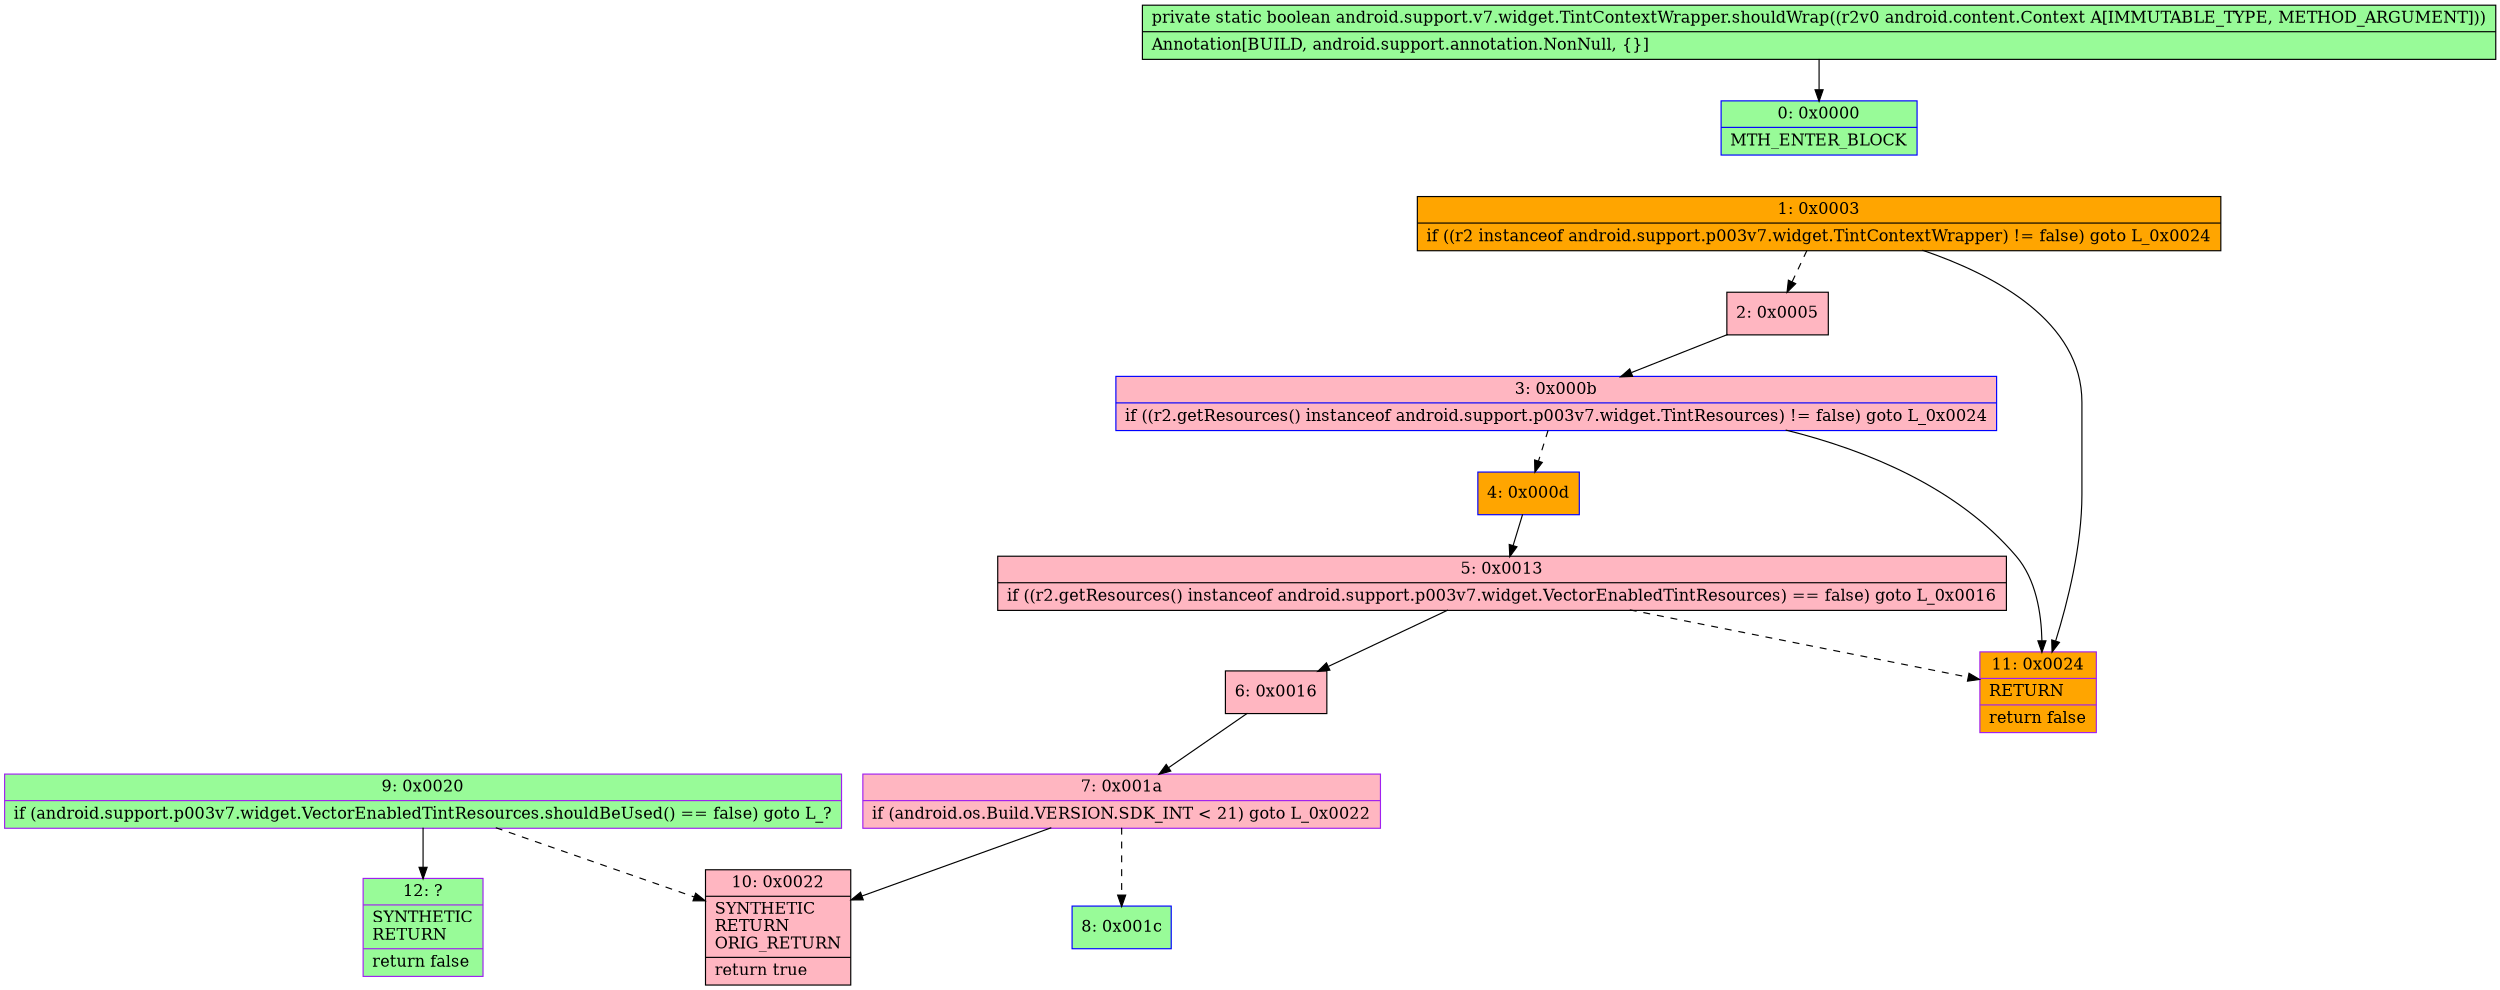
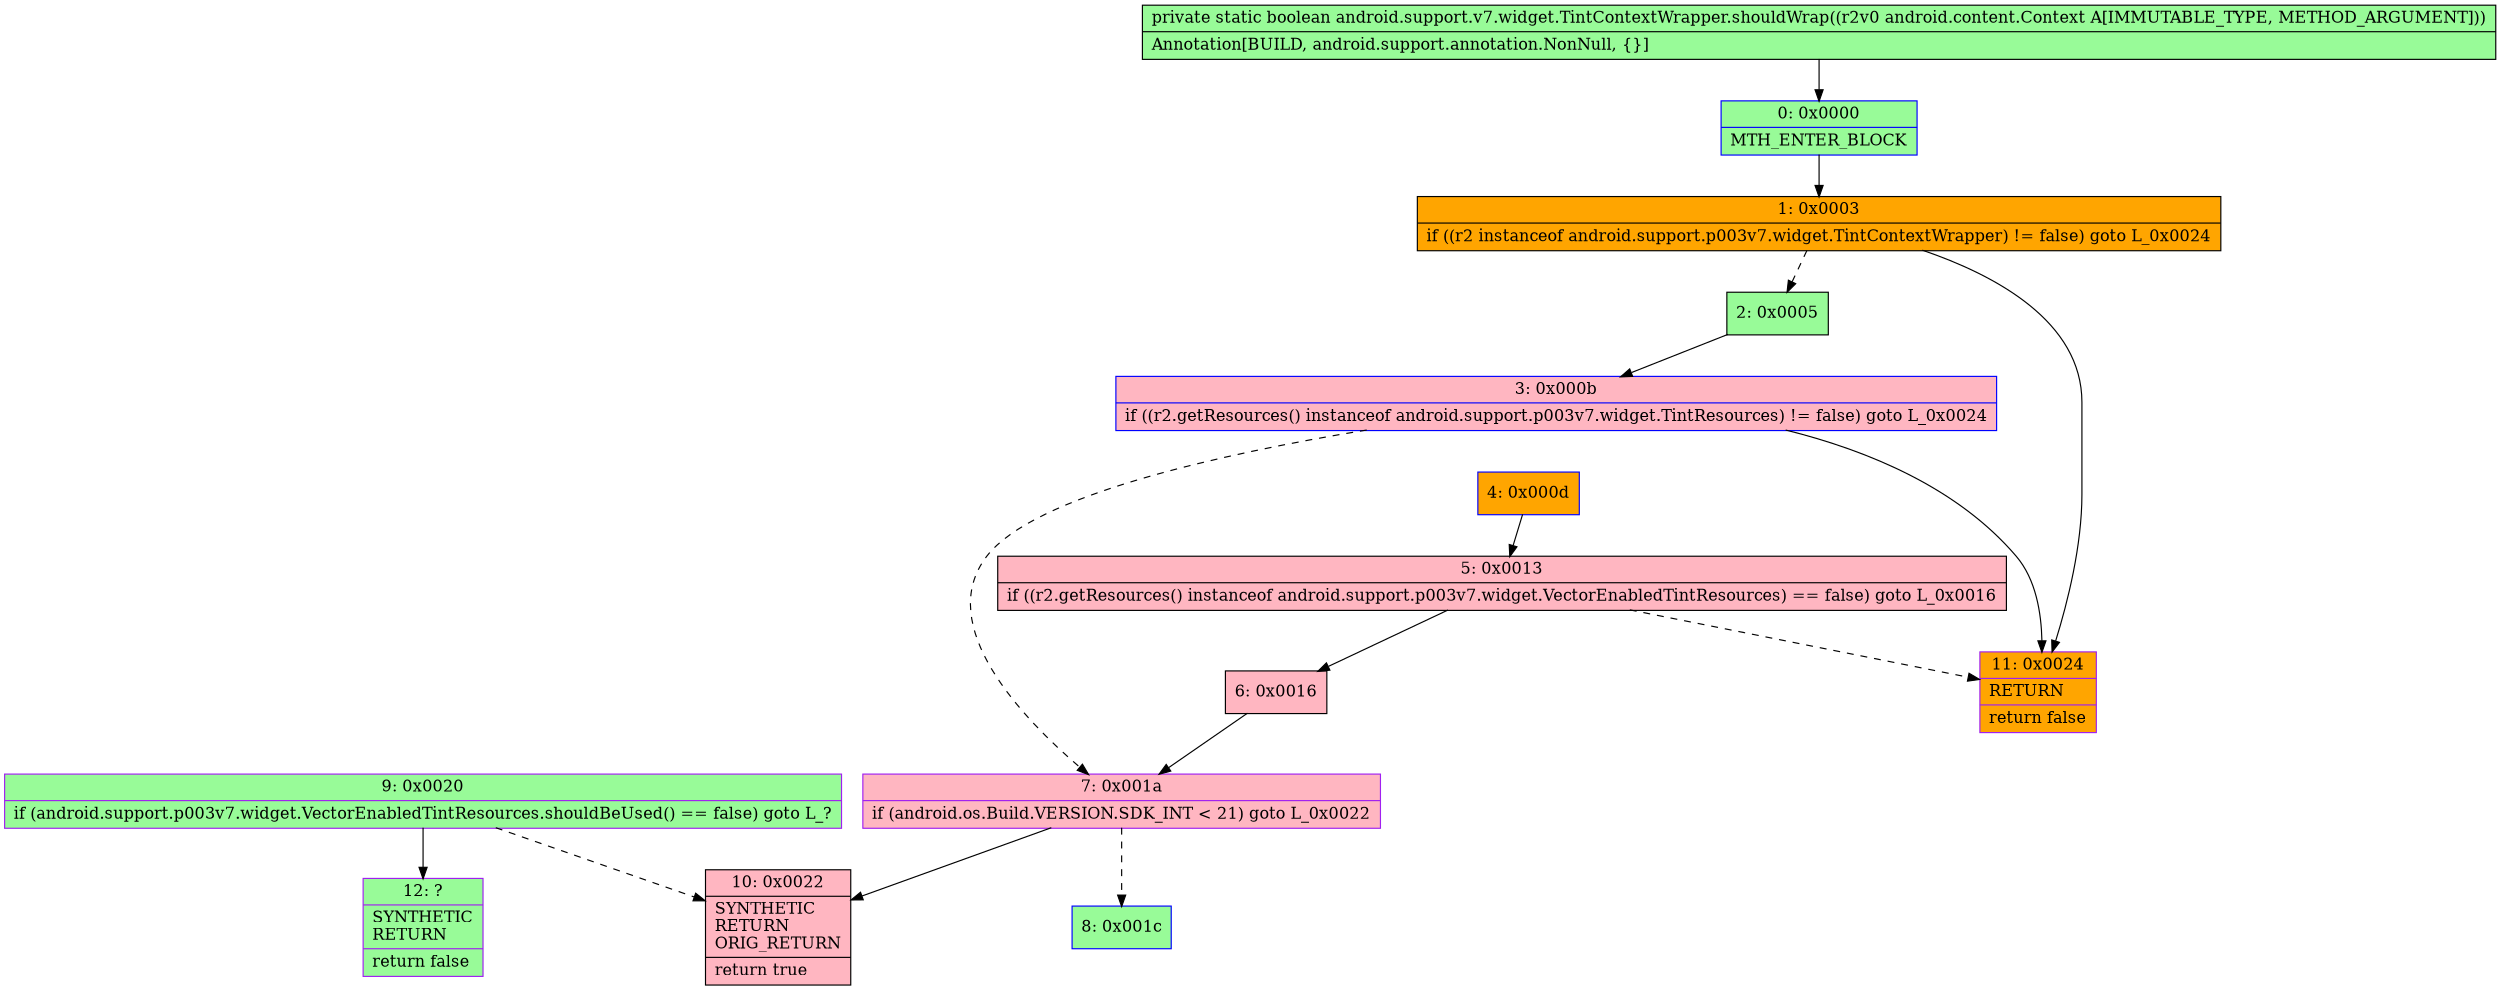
edge "0: 0x0000" -> "1: 0x0003": added
node "2: 0x0005": fillcolor lightpink -> palegreen
edge "3: 0x000b" -> "4: 0x000d": now "3: 0x000b" -> "7: 0x001a"
